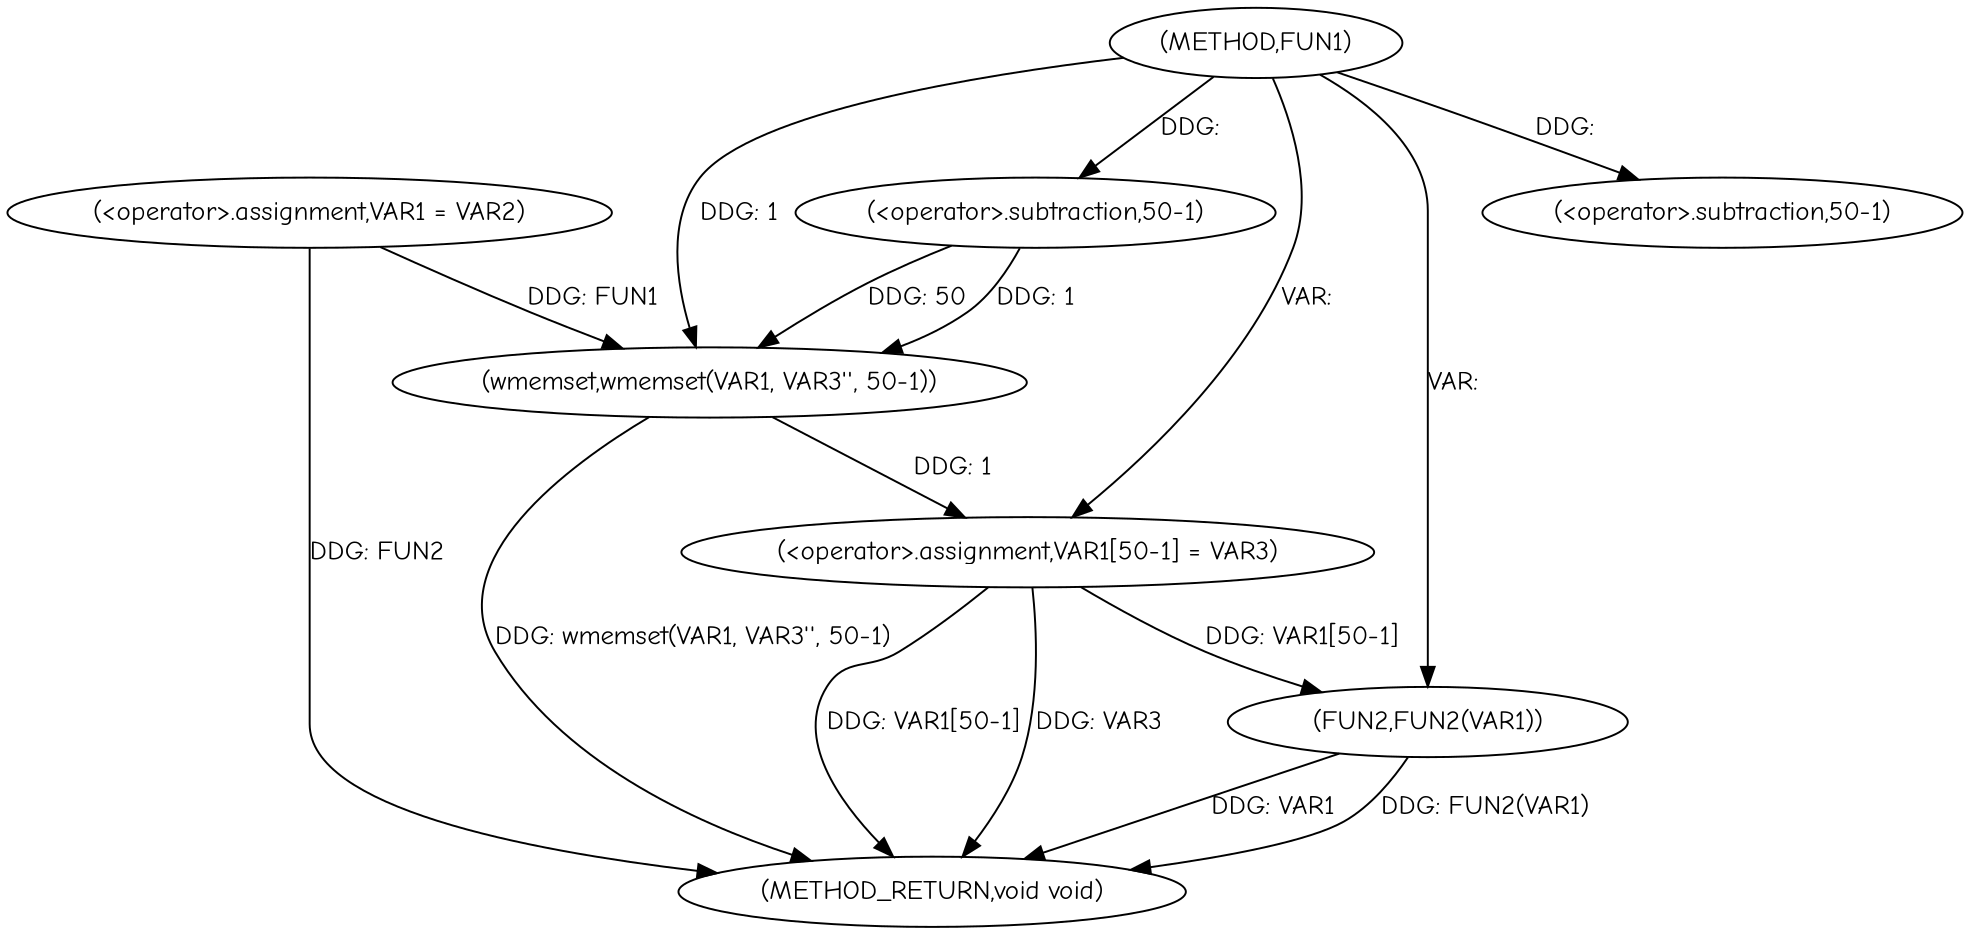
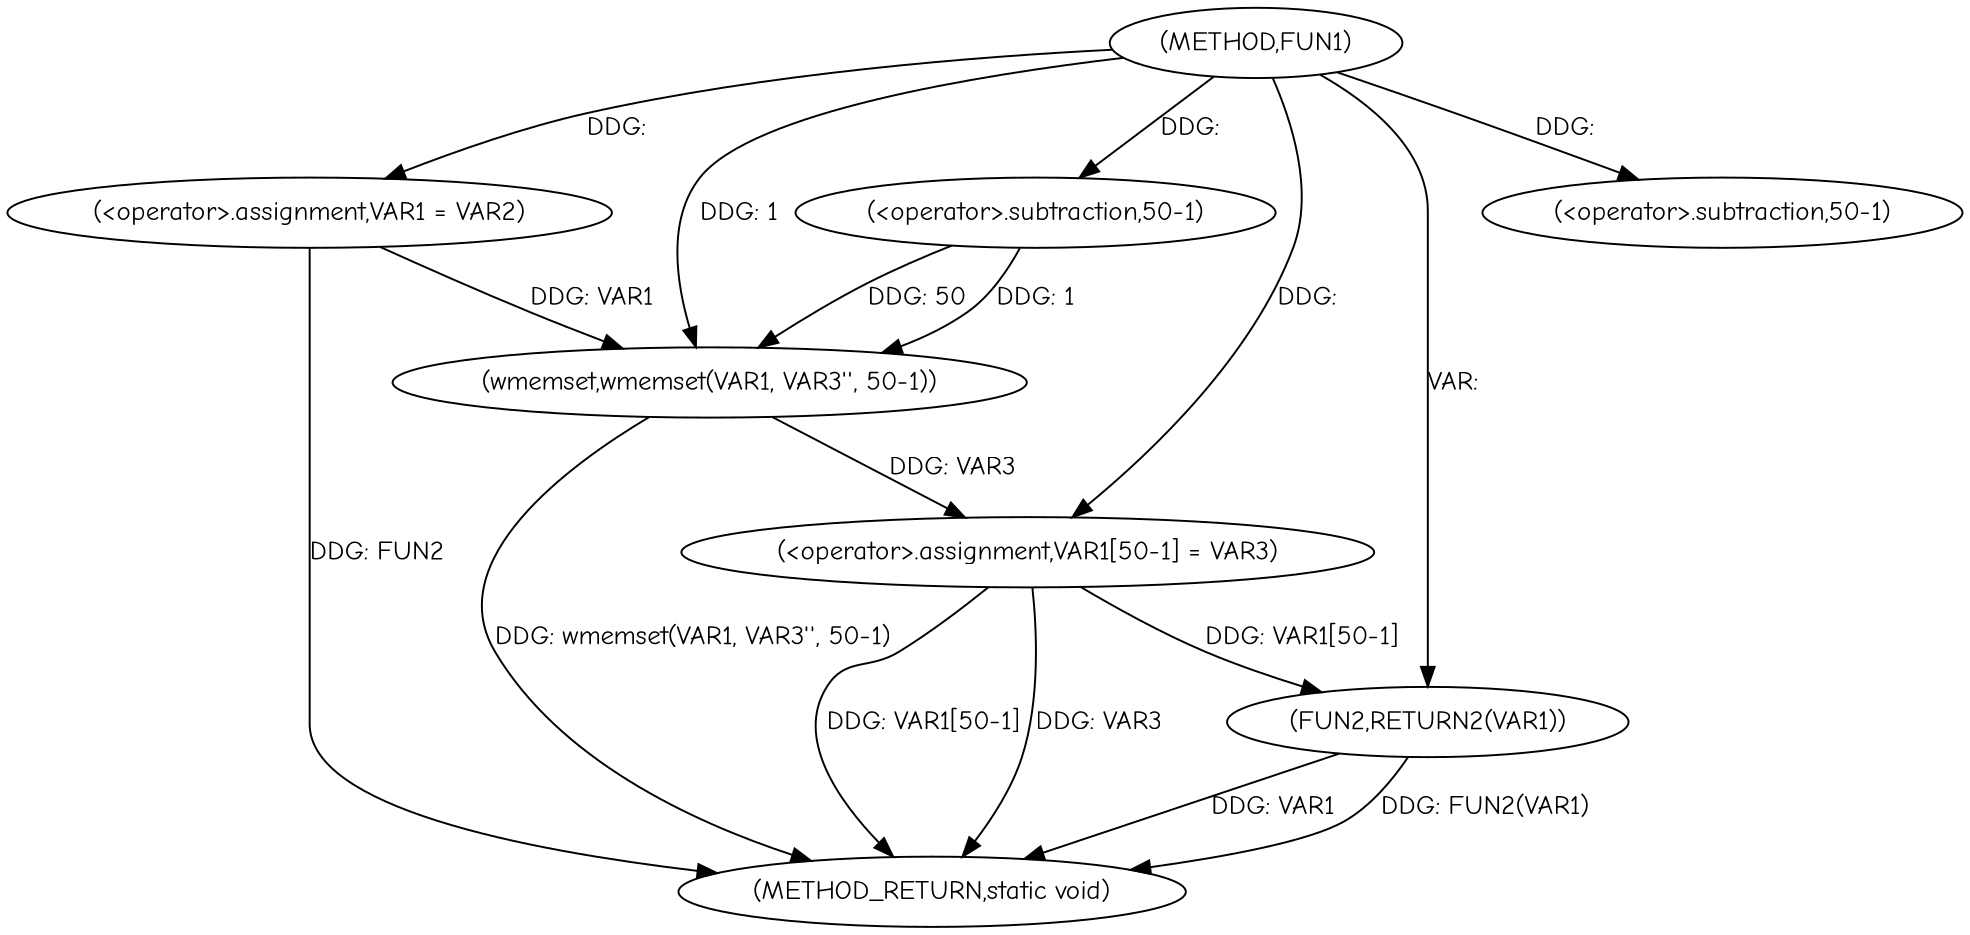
edge "(METHOD,FUN1)" -> "(<operator>.assignment,VAR1 = VAR2)": added, label "DDG:"
edge "(<operator>.assignment,VAR1 = VAR2)" -> "(wmemset,wmemset(VAR1, VAR3'', 50-1))": label "DDG: FUN1" -> "DDG: VAR1"
edge "(METHOD,FUN1)" -> "(<operator>.assignment,VAR1[50-1] = VAR3)": label "VAR: " -> "DDG: "
edge "(wmemset,wmemset(VAR1, VAR3'', 50-1))" -> "(<operator>.assignment,VAR1[50-1] = VAR3)": label "DDG: 1" -> "DDG: VAR3"
node "(FUN2,FUN2(VAR1))": label "(FUN2,FUN2(VAR1))" -> "(FUN2,RETURN2(VAR1))"
node "(METHOD_RETURN,void void)": label "(METHOD_RETURN,void void)" -> "(METHOD_RETURN,static void)"
